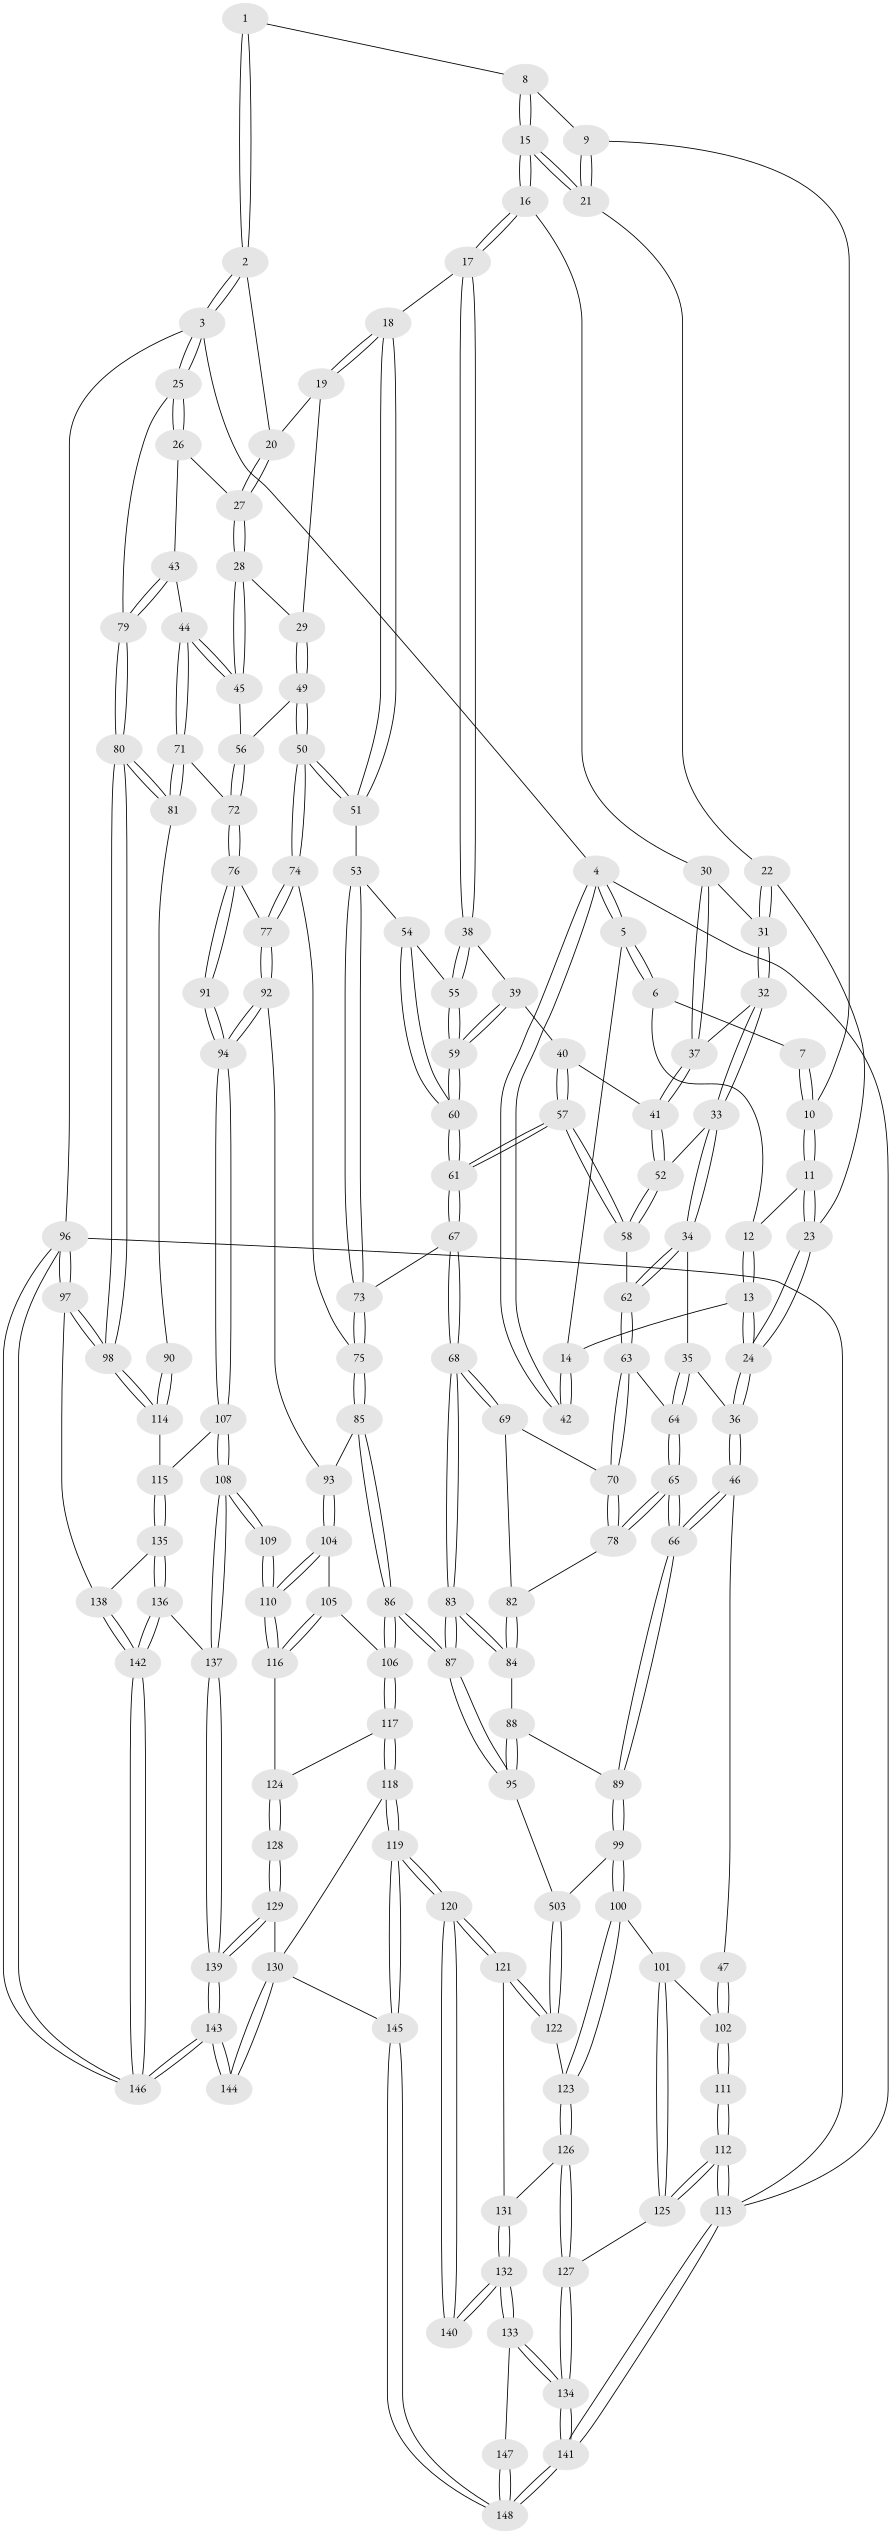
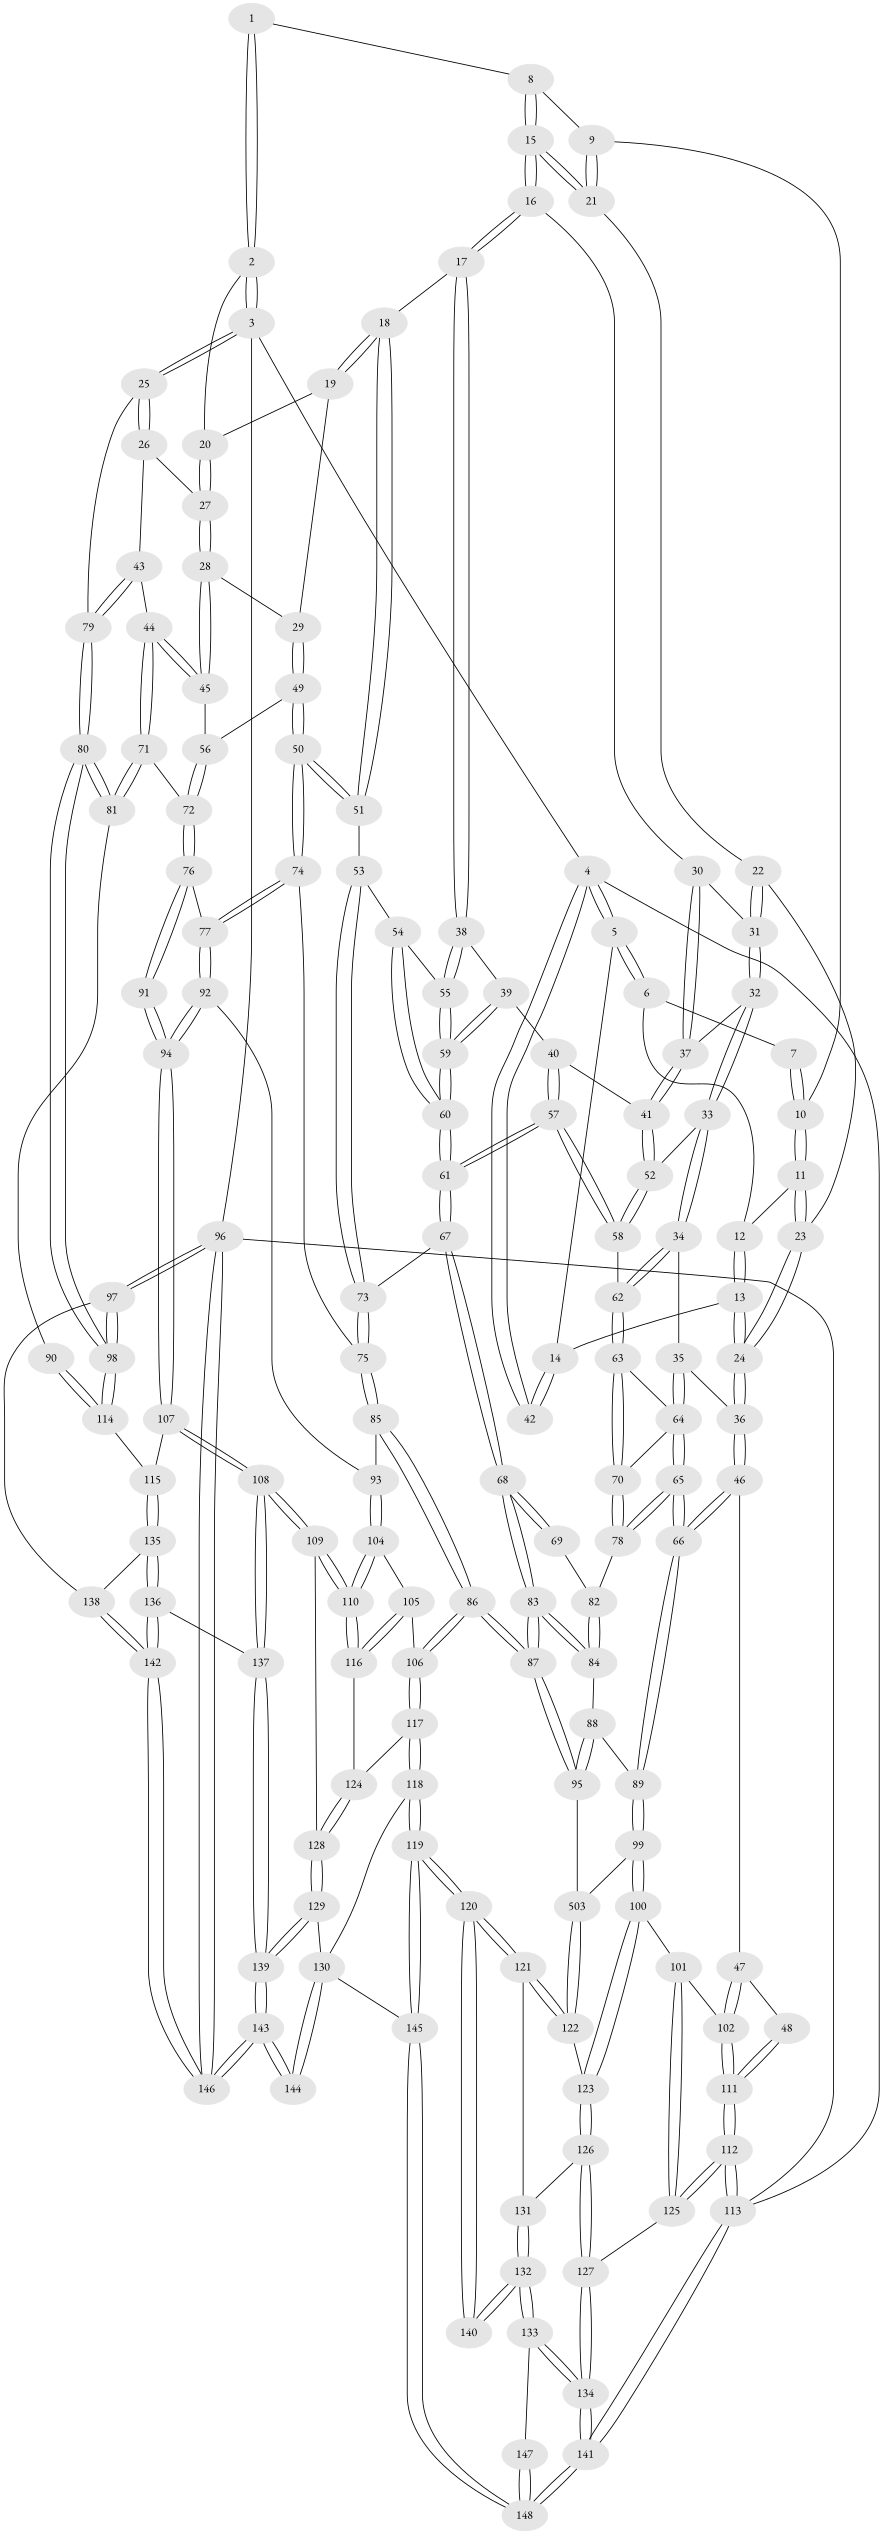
edge "69" -- "70": now "64" -- "70"
edge "109" -- "128": added
node "48": added
